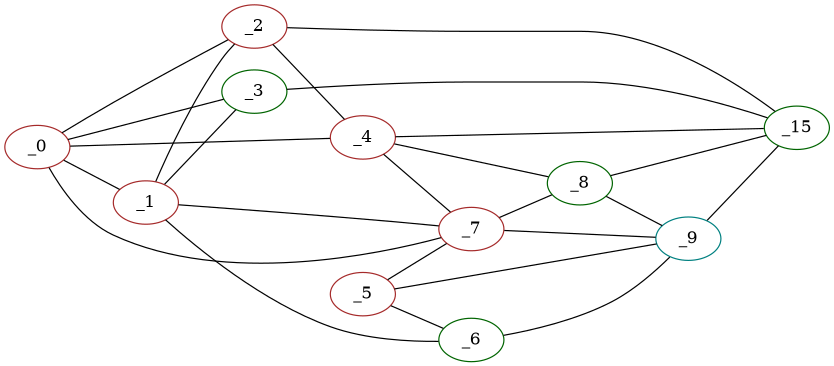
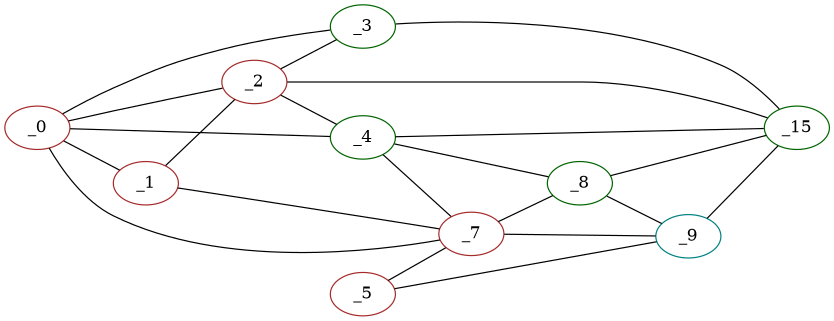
node "_4": color brown -> darkgreen
edge "_3" -- "_1": now "_3" -- "_2"
node "_6": removed
